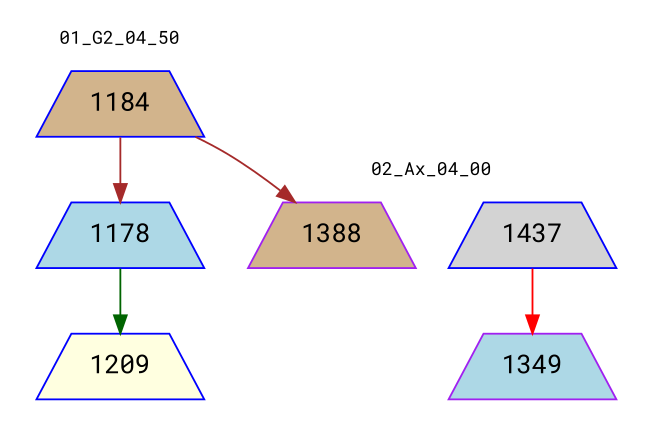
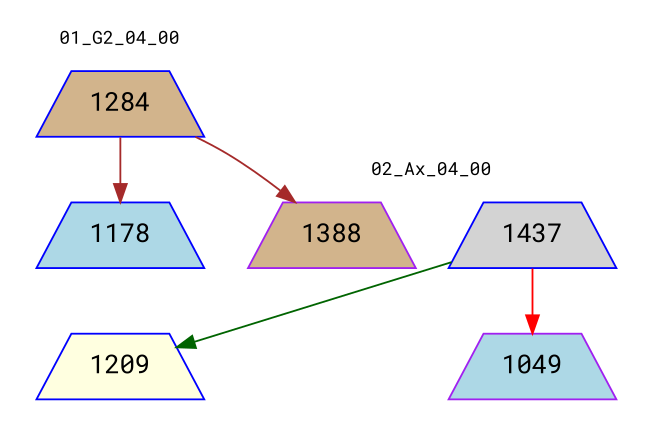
cluster "01_G2_04_50": label "01_G2_04_50" -> "01_G2_04_00"
node "1184": label "1184" -> "1284"
edge "1178" -> "1209": now "1437" -> "1209"
node "1349": label "1349" -> "1049"
